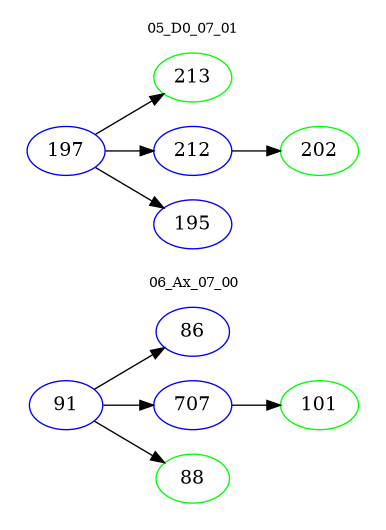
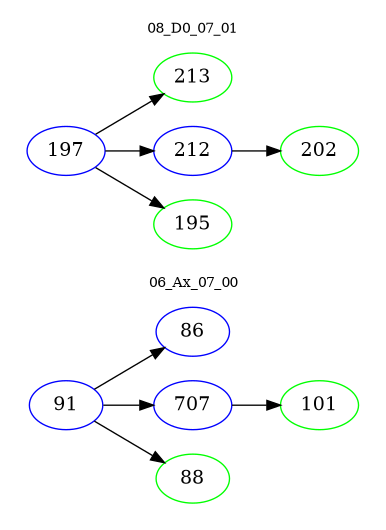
cluster "05_D0_07_01": label "05_D0_07_01" -> "08_D0_07_01"
node "195": color blue -> green
